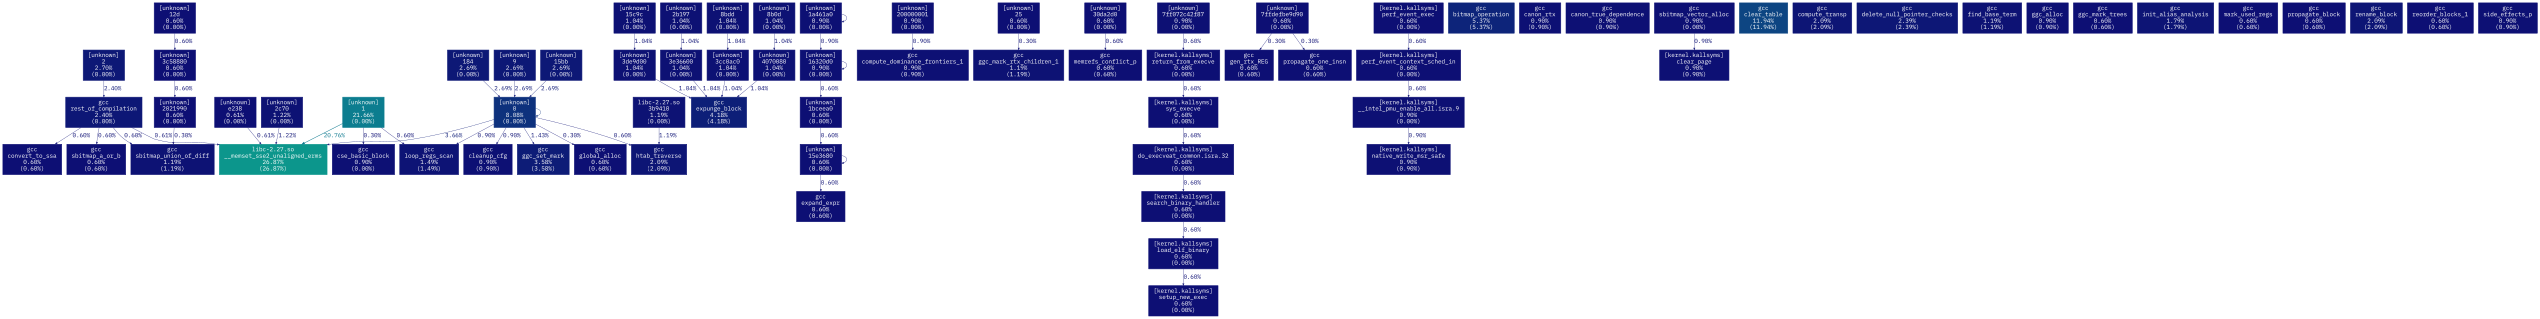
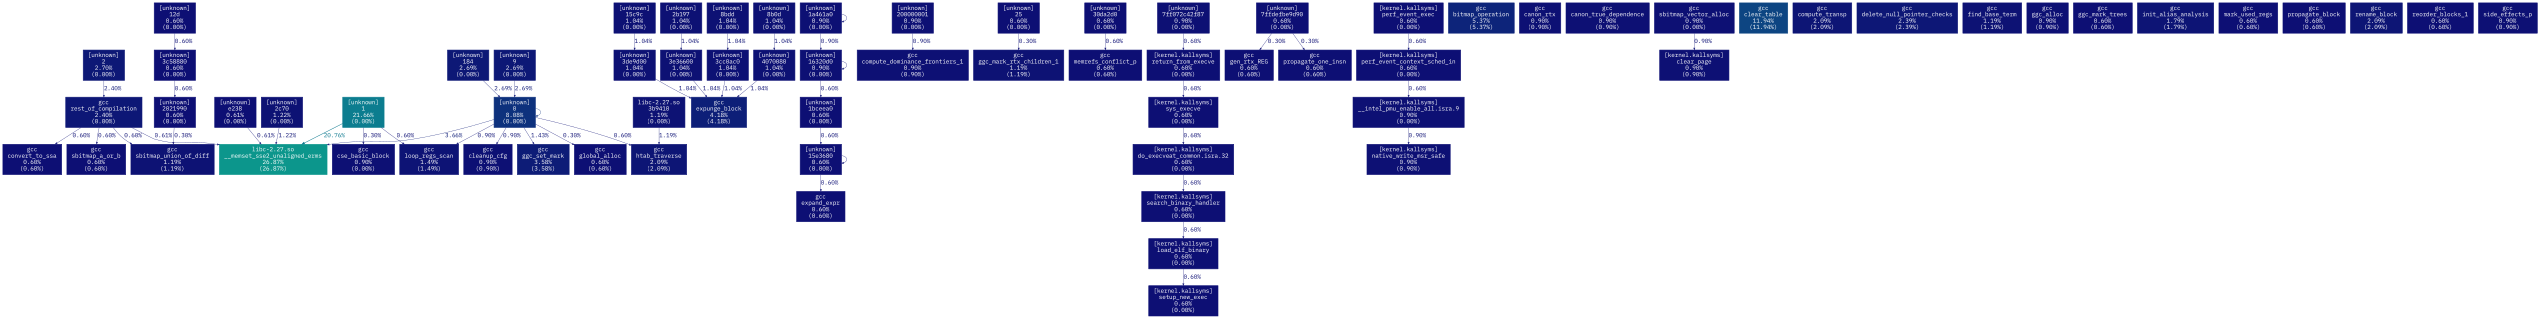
node "[unknown] 15bb 2.69% (0.00%)": removed
